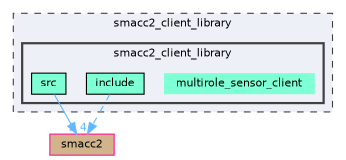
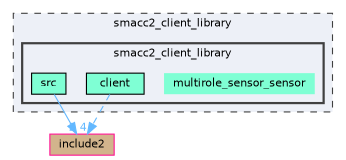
node "include": label "include" -> "client"
node "multirole_sensor_client": label "multirole_sensor_client" -> "multirole_sensor_sensor"
node "smacc2": label "smacc2" -> "include2"
